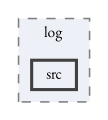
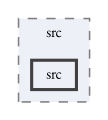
cluster "log": label "log" -> "src"
